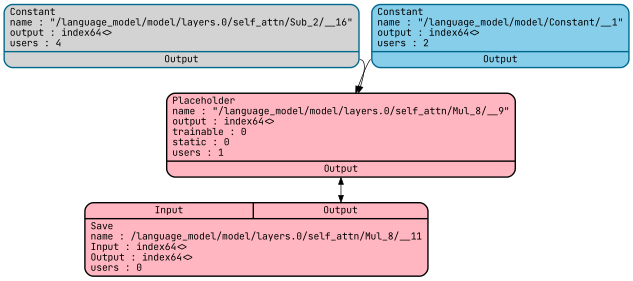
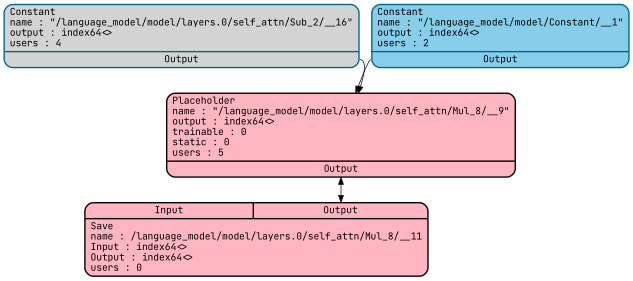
node "Placeholder": text "users : 1" -> "users : 5"
